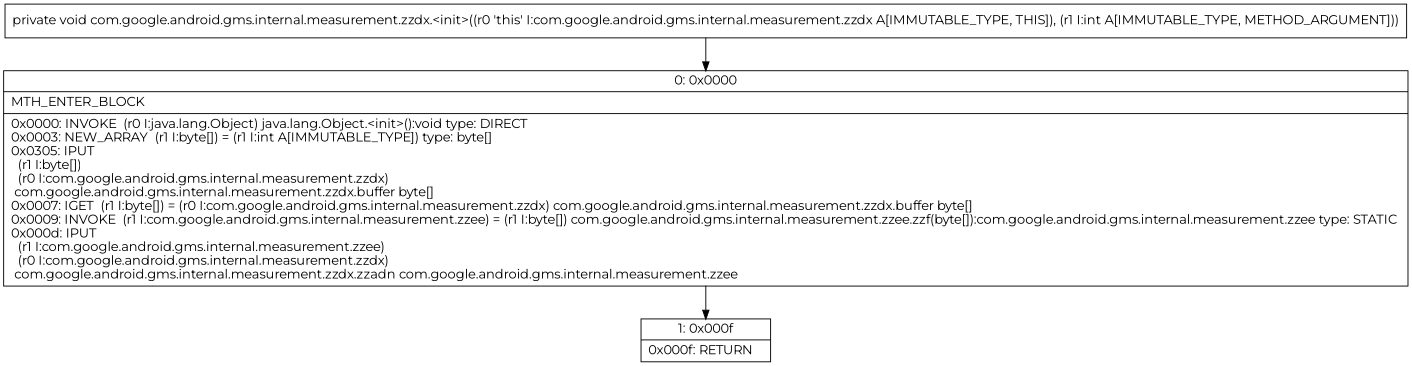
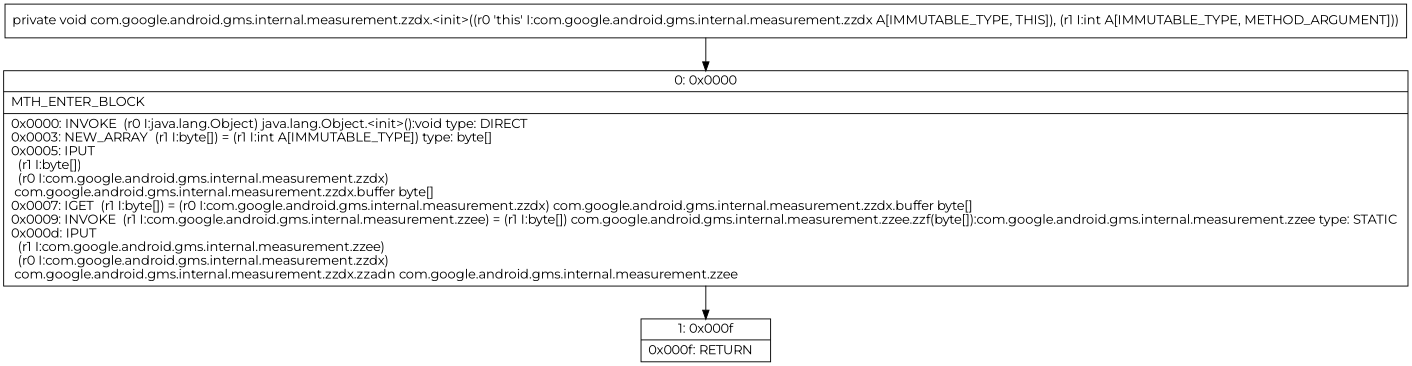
node "0: 0x0000": text "0x0305: IPUT" -> "0x0005: IPUT"
